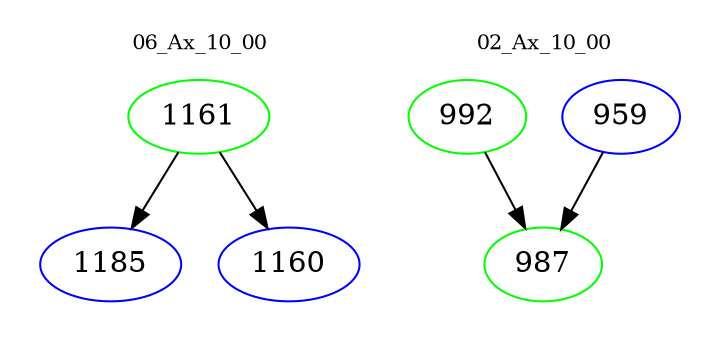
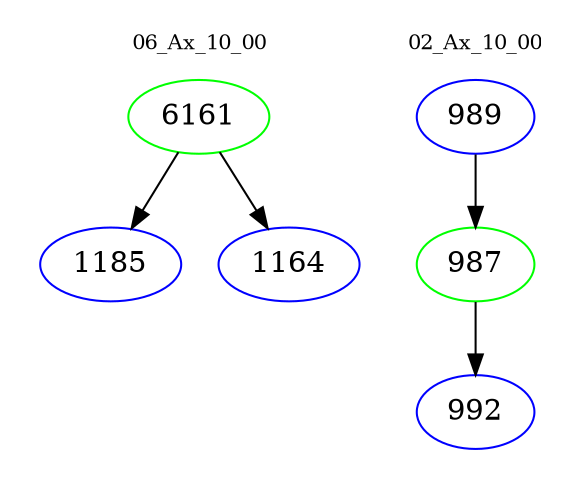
node "1161": label "1161" -> "6161"
node "992": color green -> blue
node "959": label "959" -> "989"
edge "992" -> "987": reversed
node "1160": label "1160" -> "1164"
